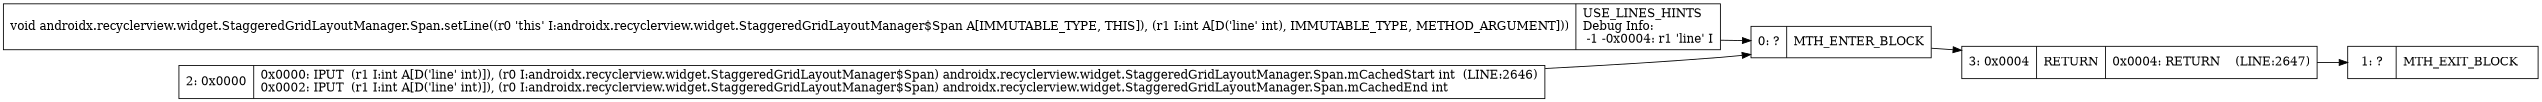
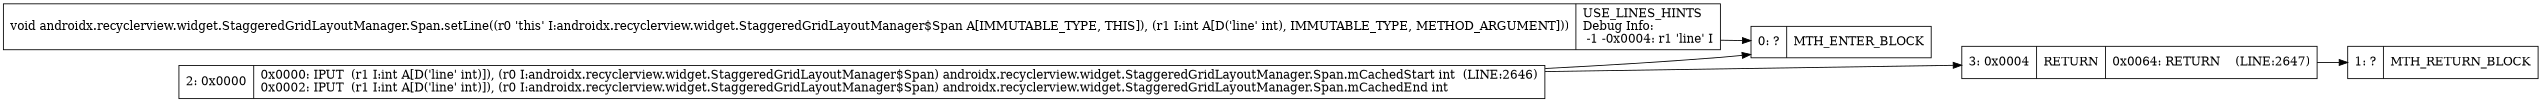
edge "0: ?" -> "3: 0x0004": now "2: 0x0000" -> "3: 0x0004"
node "3: 0x0004": text "0x0004: RETURN    (LINE:2647)" -> "0x0064: RETURN    (LINE:2647)"
node "1: ?": text "MTH_EXIT_BLOCK" -> "MTH_RETURN_BLOCK"
